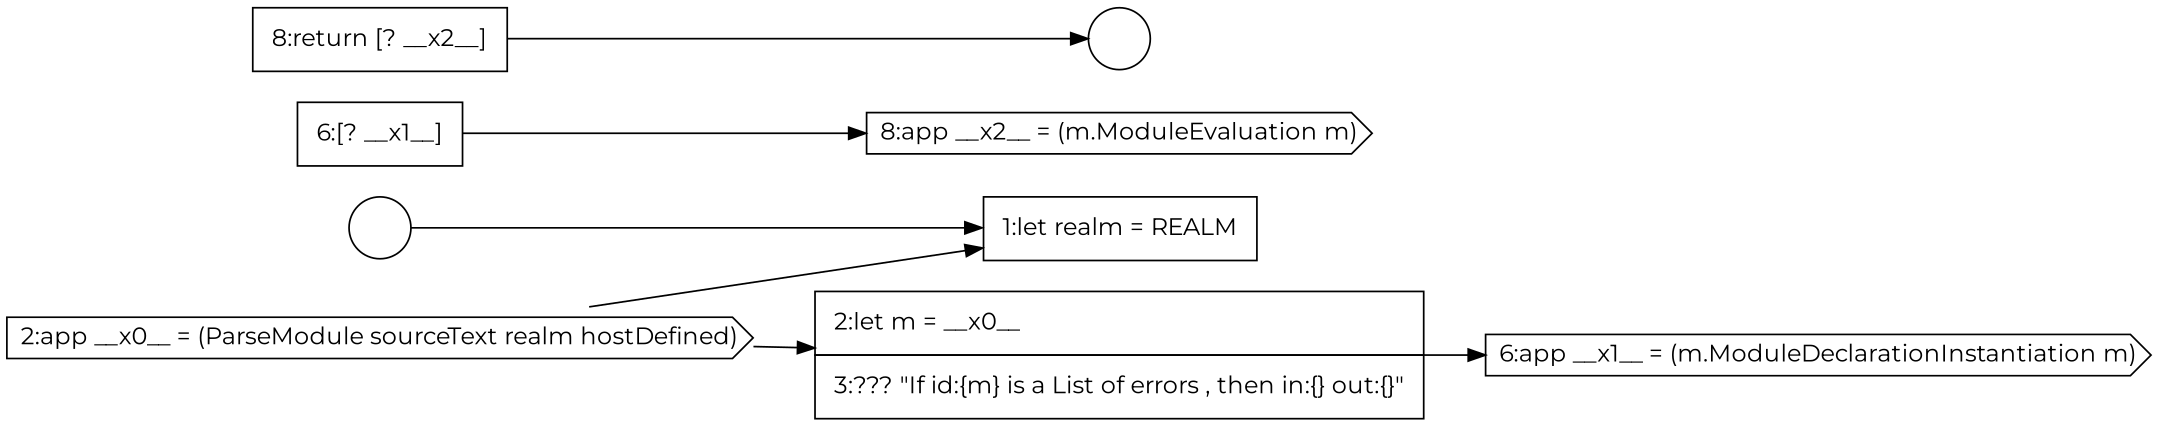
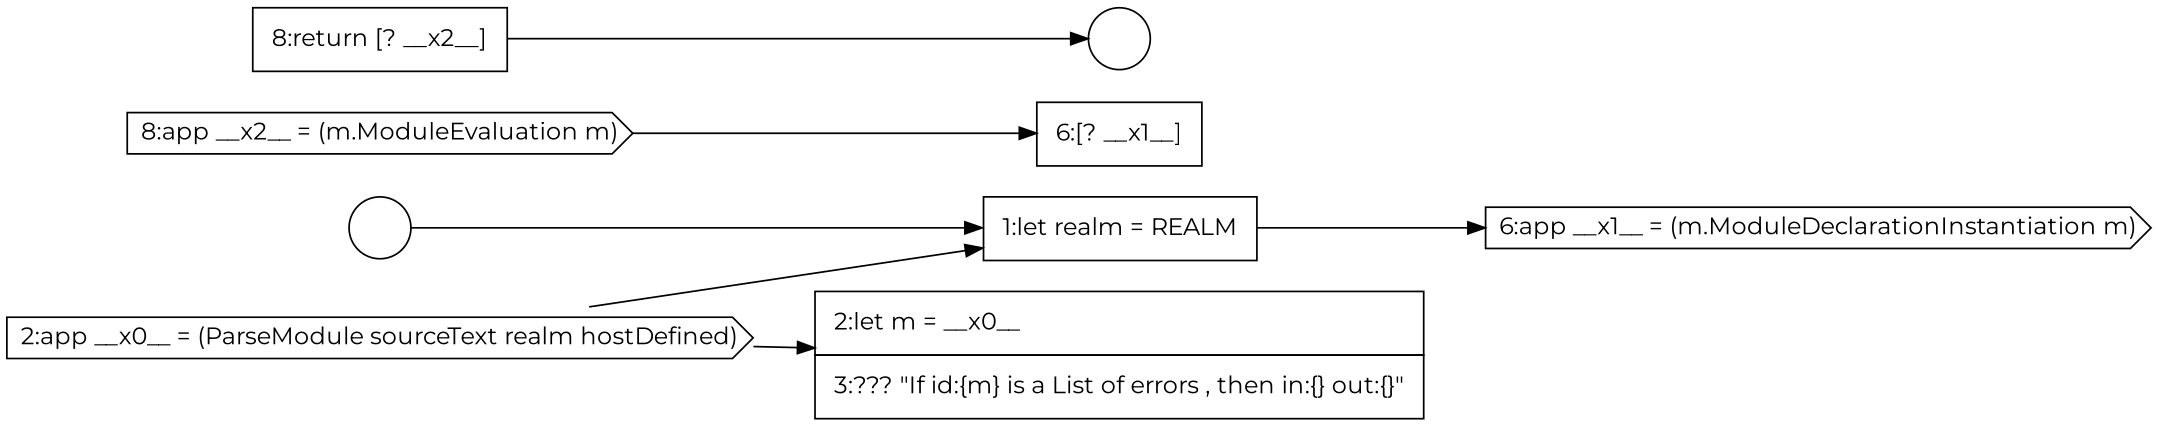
edge "6:[? __x1__]" -> "8:app __x2__ = (m.ModuleEvaluation m)": reversed
edge "2:let m = __x0__" -> "6:app __x1__ = (m.ModuleDeclarationInstantiation m)": now "1:let realm = REALM" -> "6:app __x1__ = (m.ModuleDeclarationInstantiation m)"
